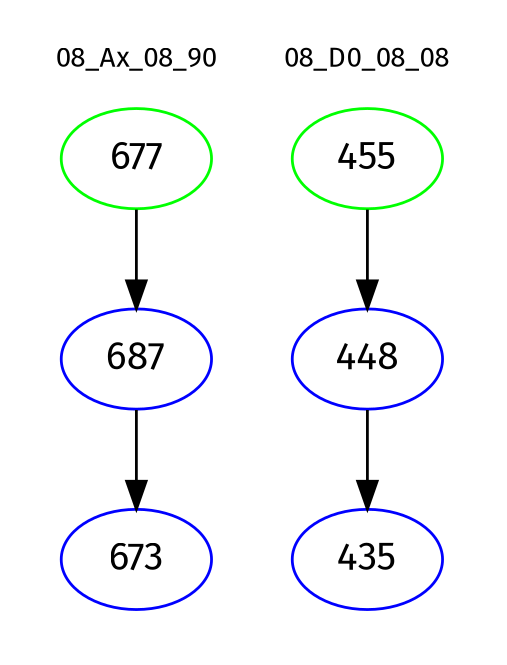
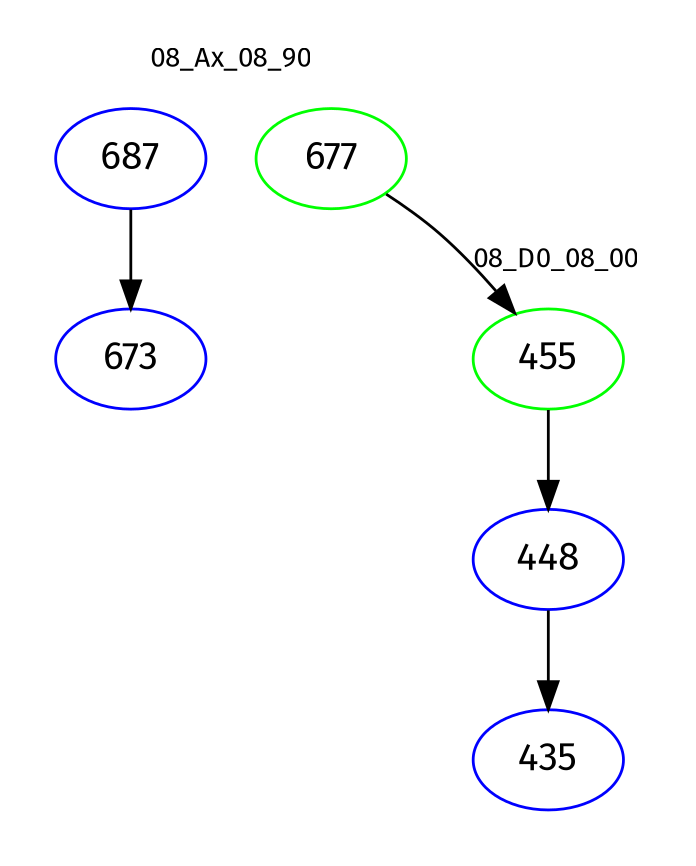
cluster "08_D0_08_08": label "08_D0_08_08" -> "08_D0_08_00"
edge "677" -> "687": now "677" -> "455"
